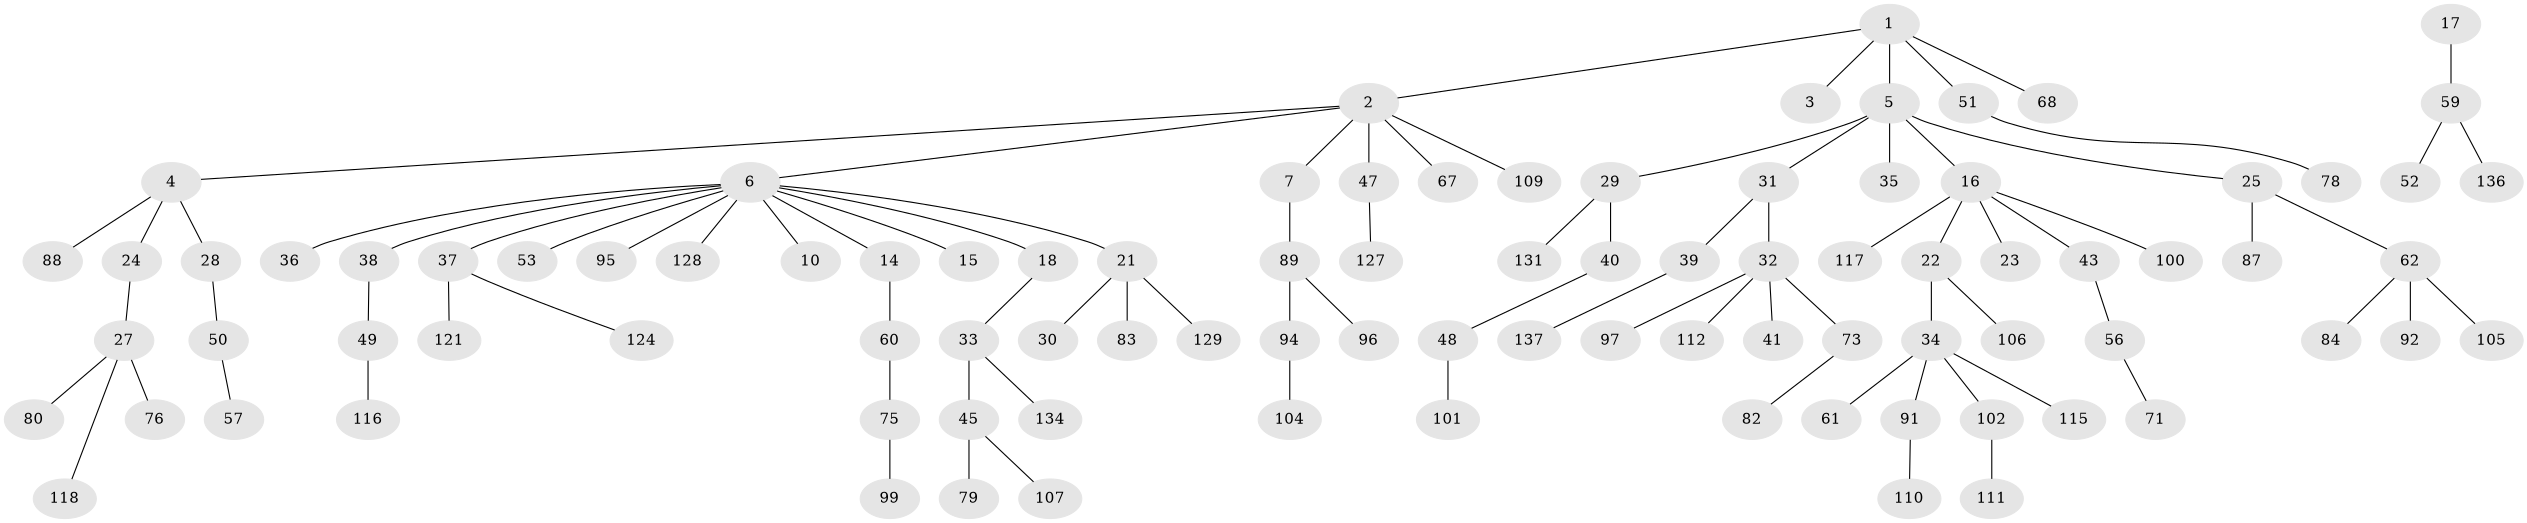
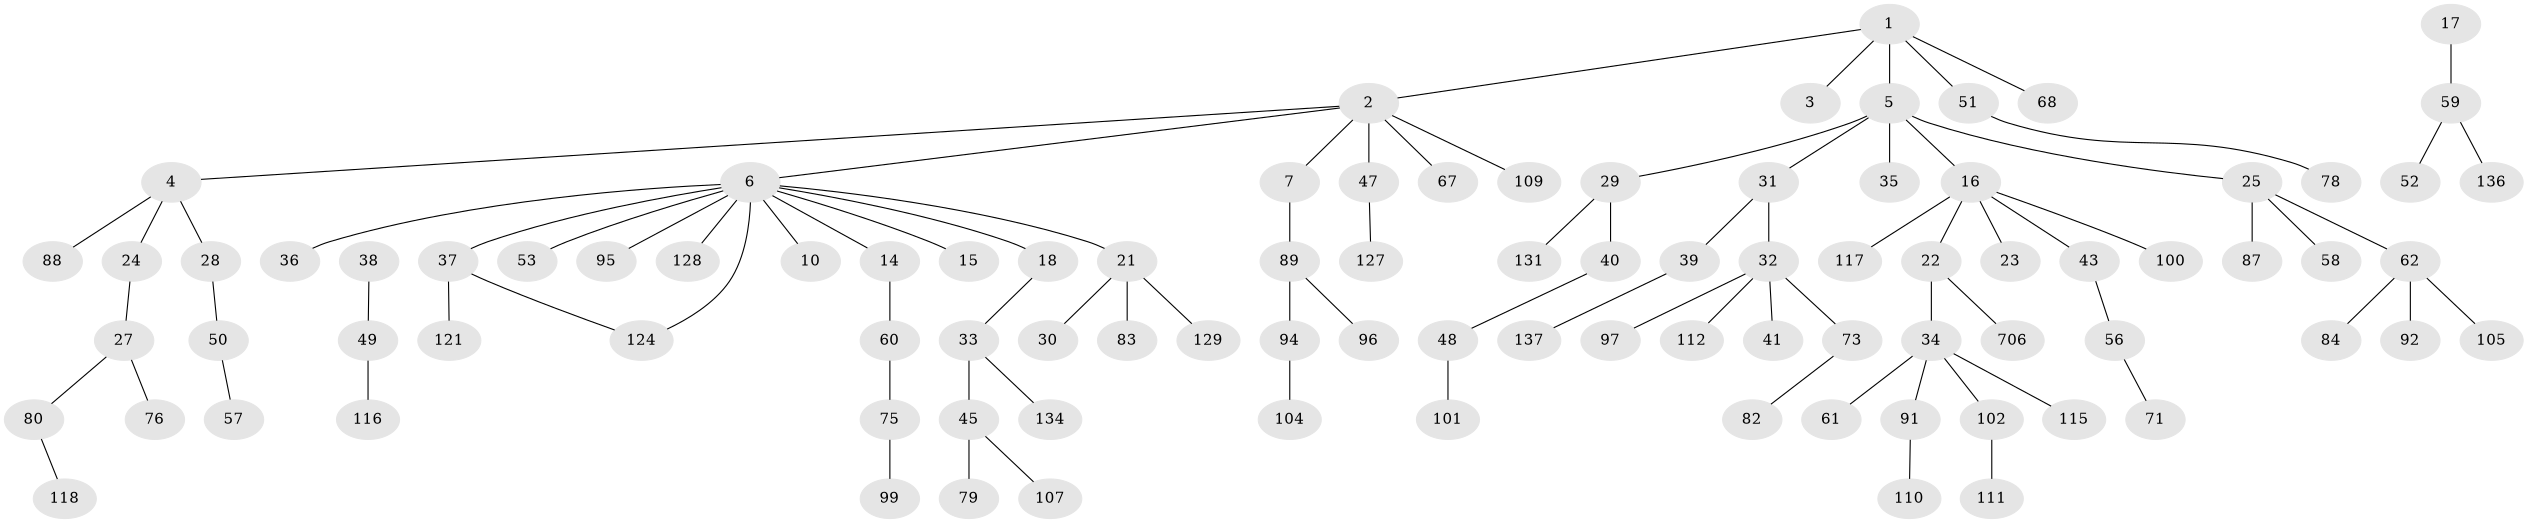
edge "6" -- "38": now "6" -- "124"
node "58": added
node "106": label "106" -> "706"
edge "27" -- "118": now "80" -- "118"
